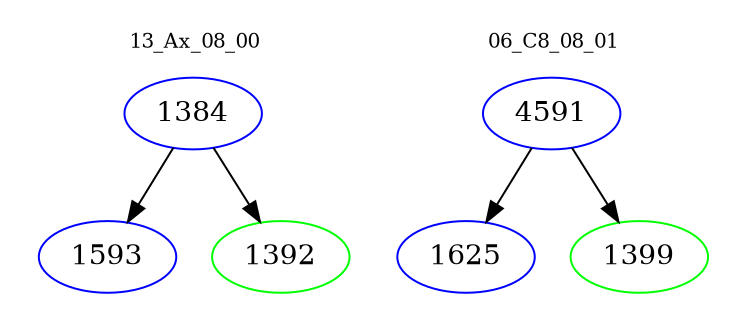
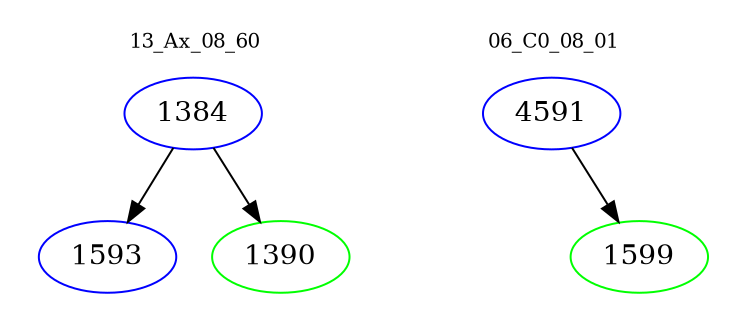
cluster "13_Ax_08_00": label "13_Ax_08_00" -> "13_Ax_08_60"
cluster "06_C8_08_01": label "06_C8_08_01" -> "06_C0_08_01"
node "1392": label "1392" -> "1390"
node "1625": removed
node "1399": label "1399" -> "1599"
